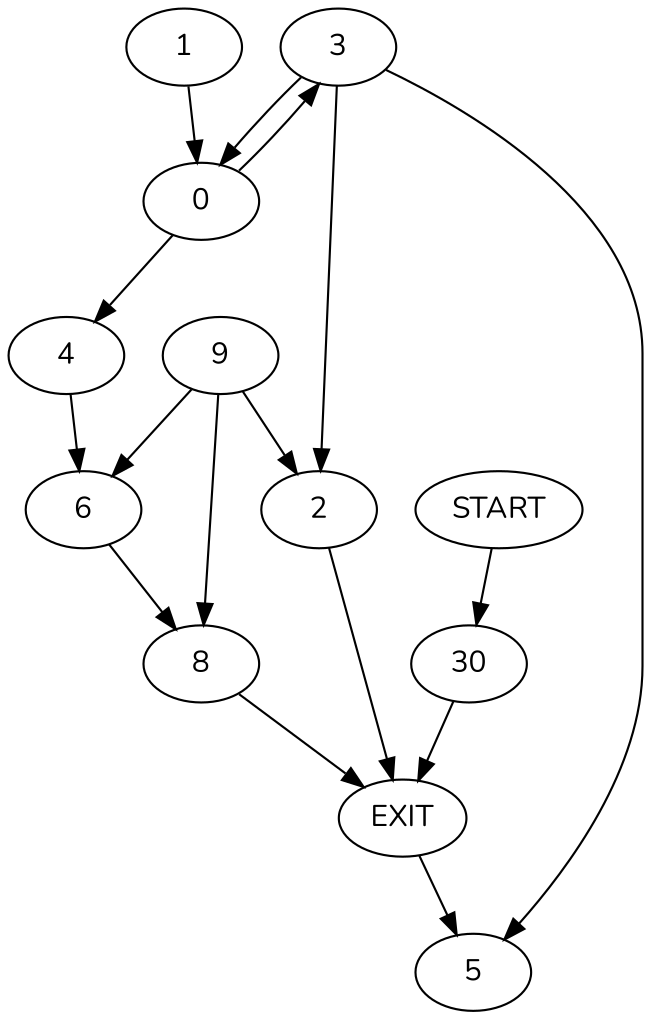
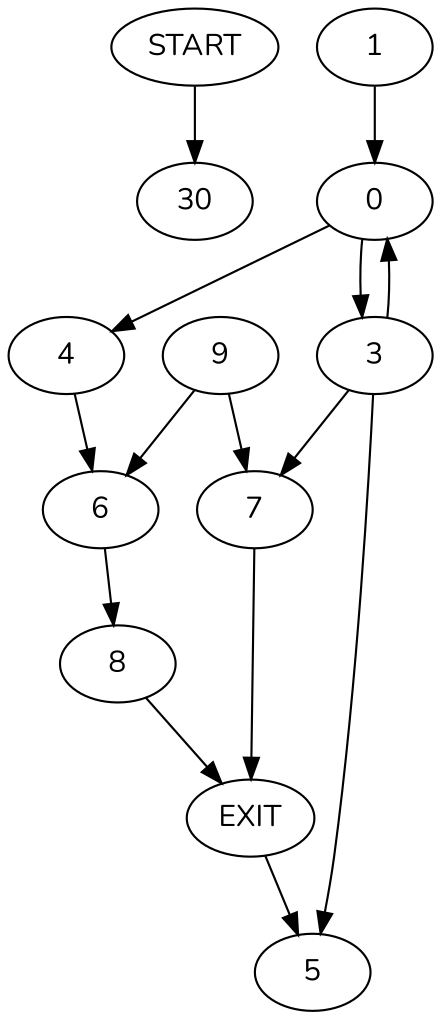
edge "9" -> "8": removed
node "2": label "2" -> "7"
edge "30" -> "EXIT": removed
